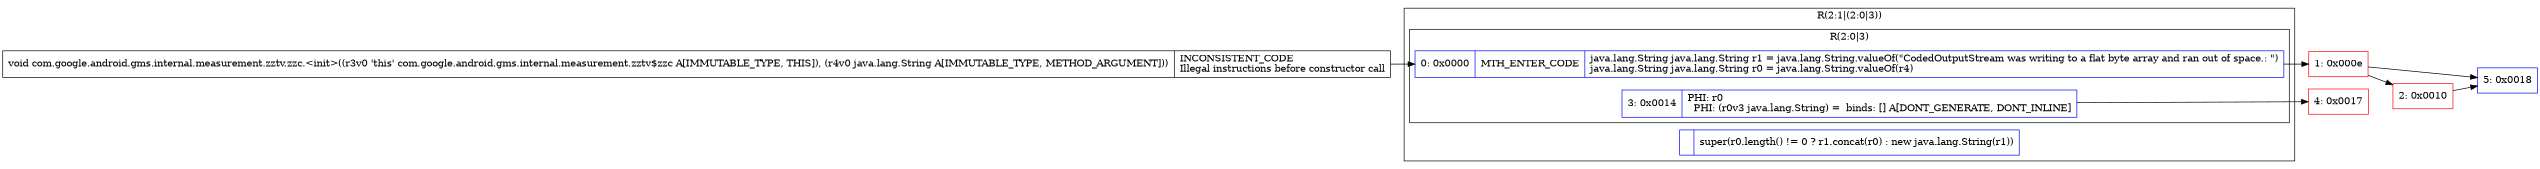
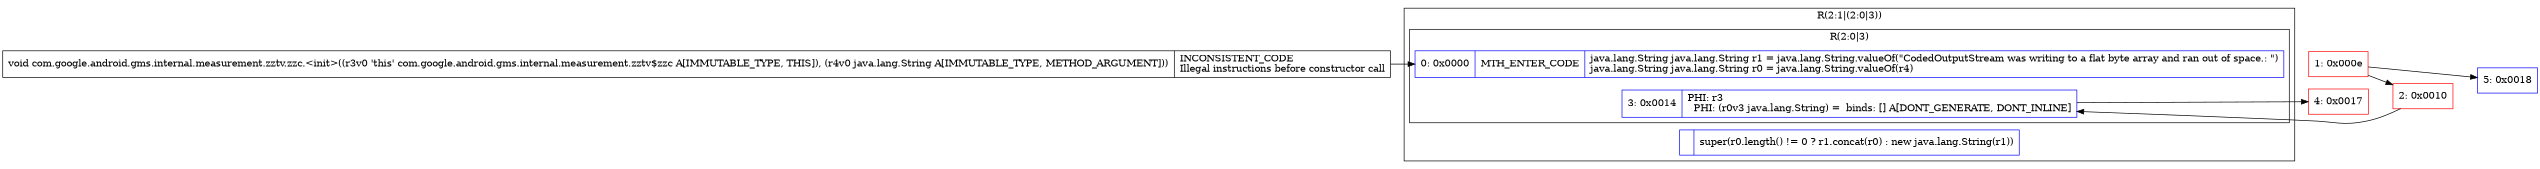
edge "0: 0x0000" -> "1: 0x000e": removed
edge "2: 0x0010" -> "5: 0x0018": now "2: 0x0010" -> "3: 0x0014"
node "3: 0x0014": text "PHI: r0" -> "PHI: r3"
